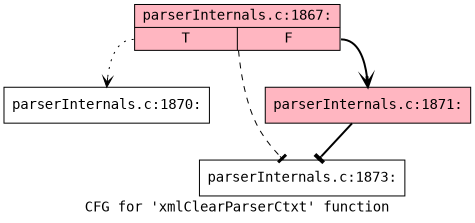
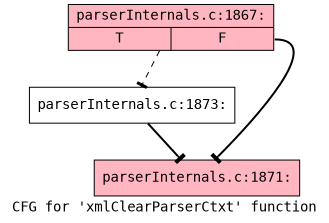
edge "parserInternals.c:1867:" -> "parserInternals.c:1871:": arrowhead vee -> tee
node "parserInternals.c:1870:": removed
edge "parserInternals.c:1871:" -> "parserInternals.c:1873:": reversed
